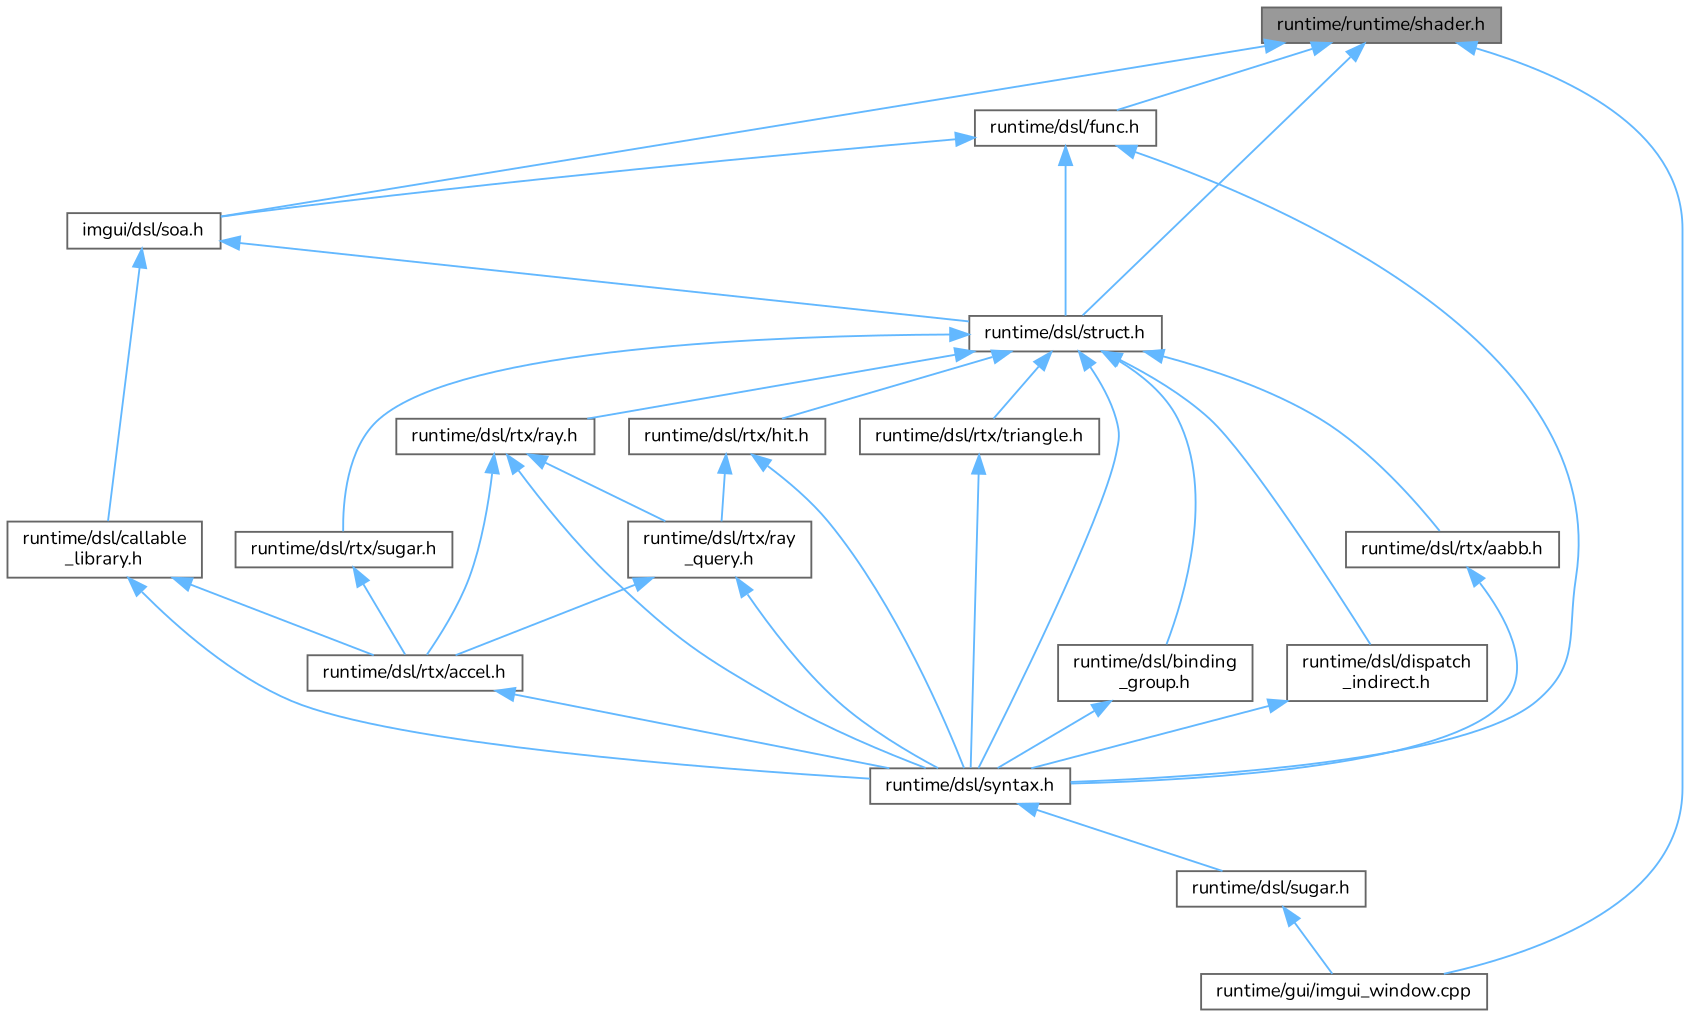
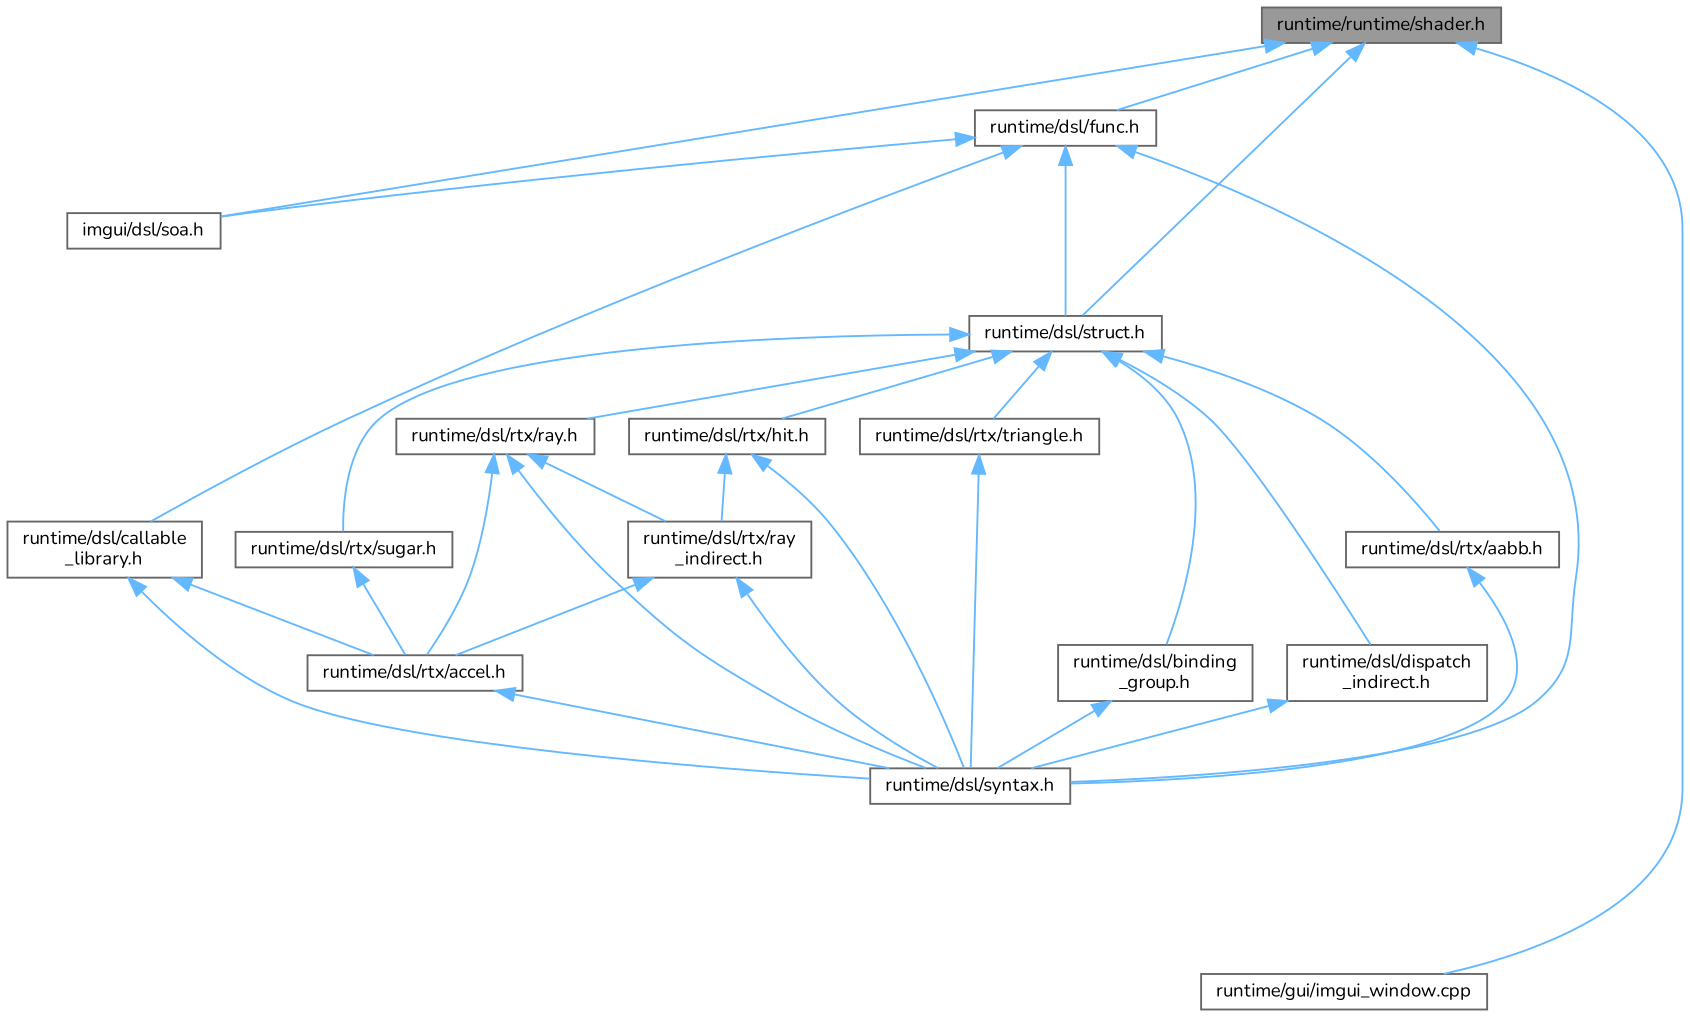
edge "runtime/dsl/struct.h" -> "imgui/dsl/soa.h": removed
edge "runtime/dsl/callable _library.h" -> "imgui/dsl/soa.h": now "runtime/dsl/callable _library.h" -> "runtime/dsl/func.h"
node "runtime/dsl/rtx/ray _query.h": label "runtime/dsl/rtx/ray _query.h" -> "runtime/dsl/rtx/ray _indirect.h"
edge "runtime/dsl/syntax.h" -> "runtime/dsl/struct.h": removed
node "runtime/dsl/sugar.h": removed
